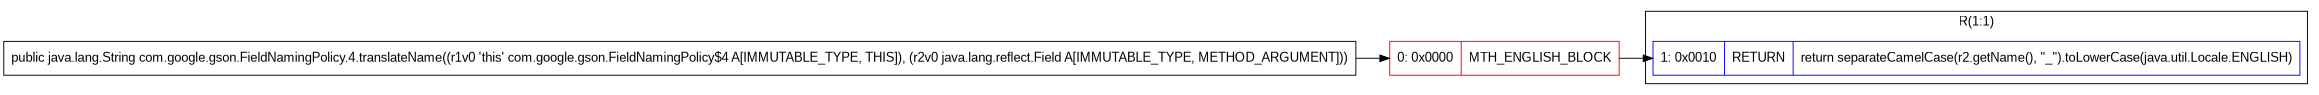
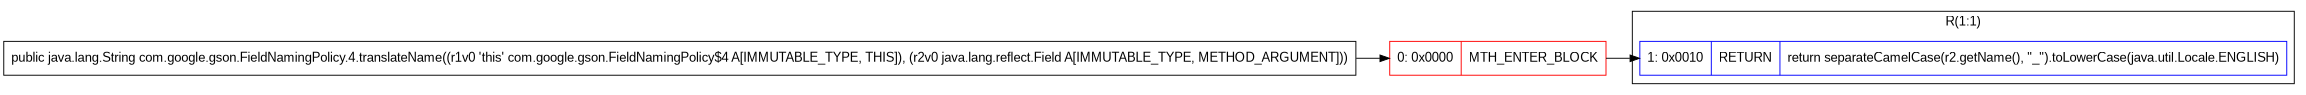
node "0: 0x0000": text "MTH_ENGLISH_BLOCK" -> "MTH_ENTER_BLOCK"
